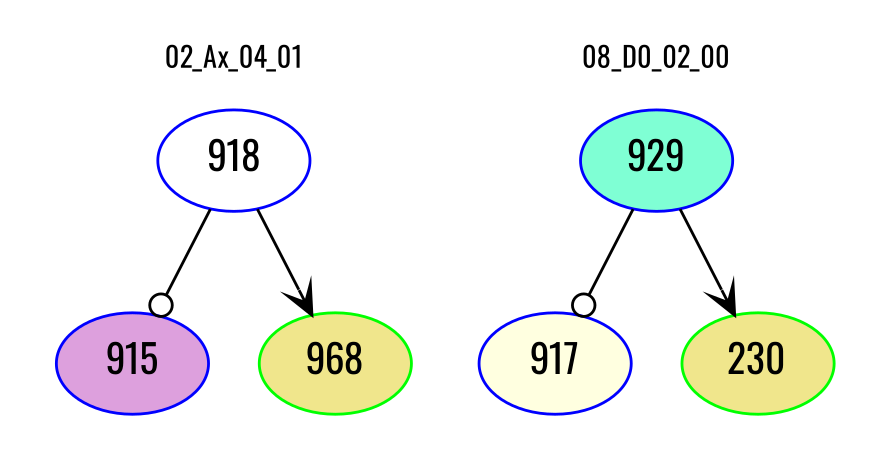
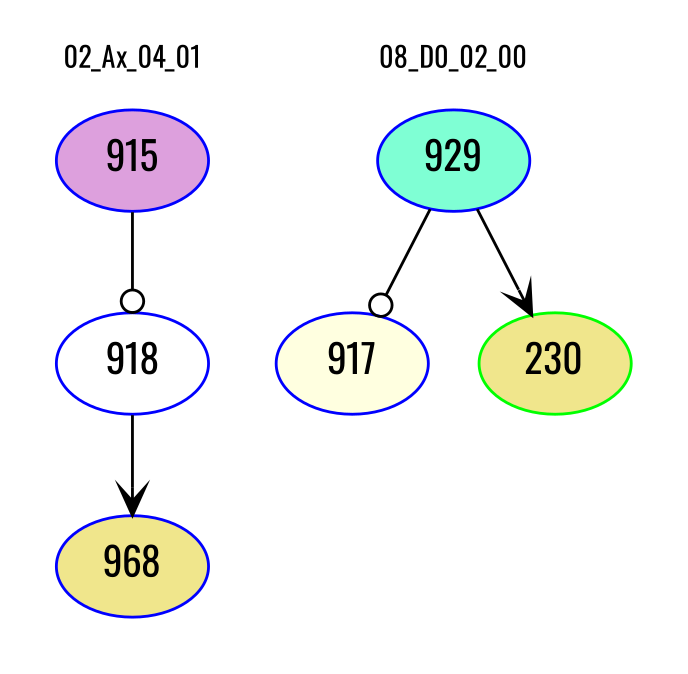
edge "918" -> "915": reversed
node "968": color green -> blue
